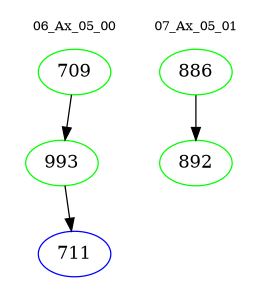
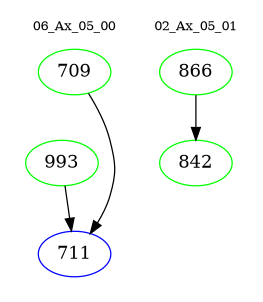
cluster "07_Ax_05_01": label "07_Ax_05_01" -> "02_Ax_05_01"
node "886": label "886" -> "866"
edge "709" -> "993": now "709" -> "711"
node "892": label "892" -> "842"
